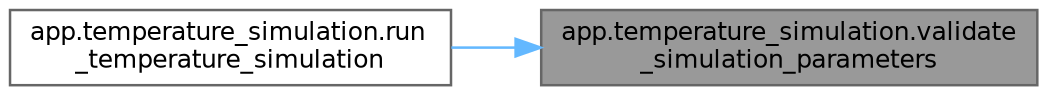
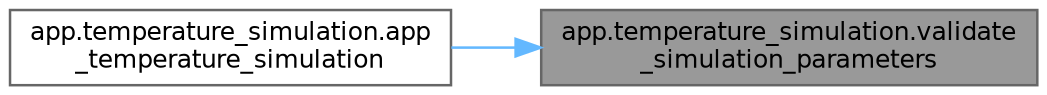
node "app.temperature_simulation.run _temperature_simulation": label "app.temperature_simulation.run _temperature_simulation" -> "app.temperature_simulation.app _temperature_simulation"
